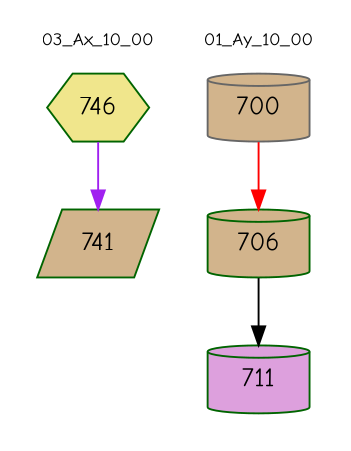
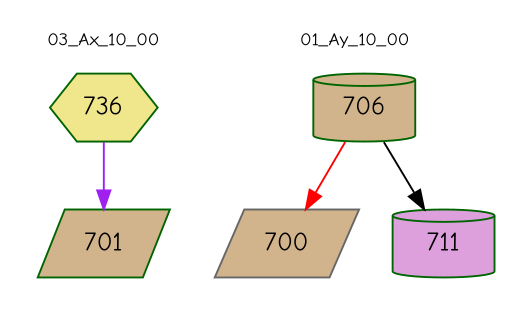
node "746": label "746" -> "736"
node "700": shape cylinder -> parallelogram
edge "700" -> "706": reversed
node "741": label "741" -> "701"
